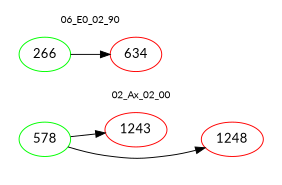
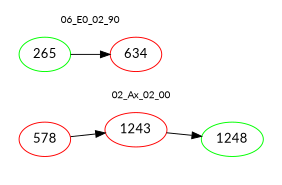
node "266": label "266" -> "265"
node "578": color green -> red
node "1248": color red -> green
edge "578" -> "1248": now "1243" -> "1248"
